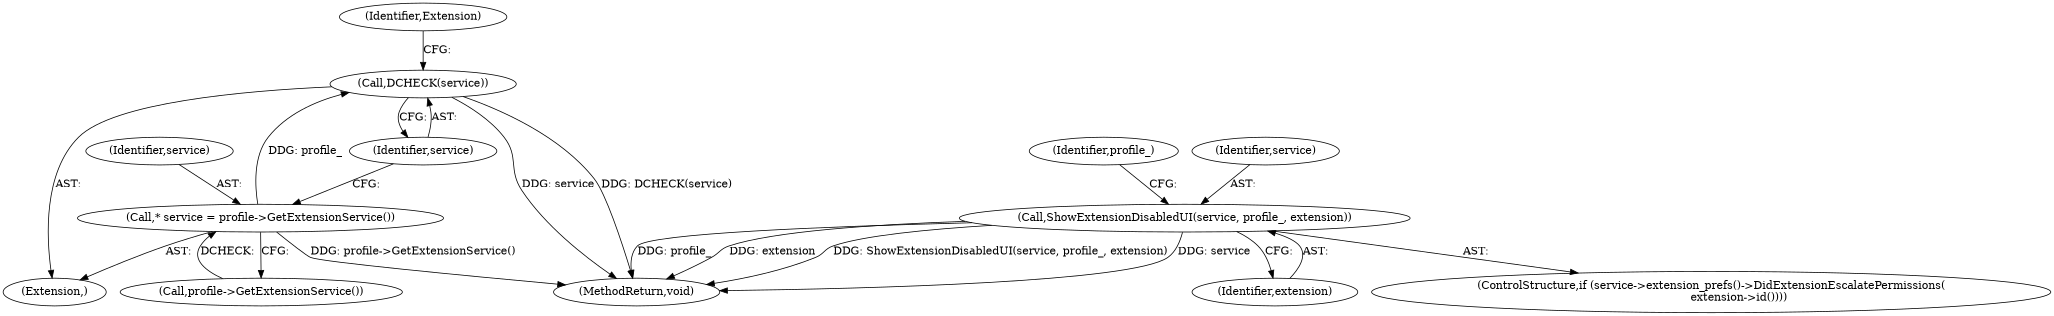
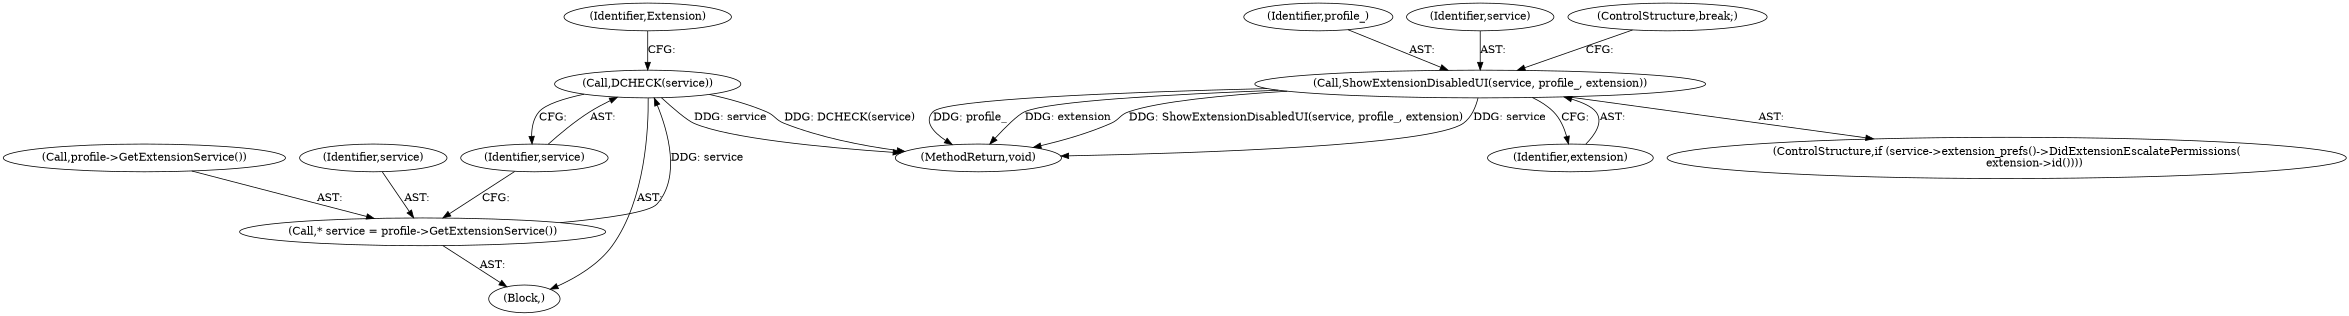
node "(ControlStructure,break;)": added
edge "(Call,* service = profile->GetExtensionService())" -> "(Call,DCHECK(service))": label "DDG: profile_" -> "DDG: service"
edge "(Identifier,profile_)" -> "(Call,ShowExtensionDisabledUI(service, profile_, extension))": label "CFG: " -> "AST: "
edge "(Call,* service = profile->GetExtensionService())" -> "(Call,profile->GetExtensionService())": removed, label "CFG:"
edge "(Call,profile->GetExtensionService())" -> "(Call,* service = profile->GetExtensionService())": label "DCHECK: " -> "AST: "
edge "(Call,* service = profile->GetExtensionService())" -> "(MethodReturn,void)": removed, label "DDG: profile->GetExtensionService()"
node "(Extension,)": label "(Extension,)" -> "(Block,)"
